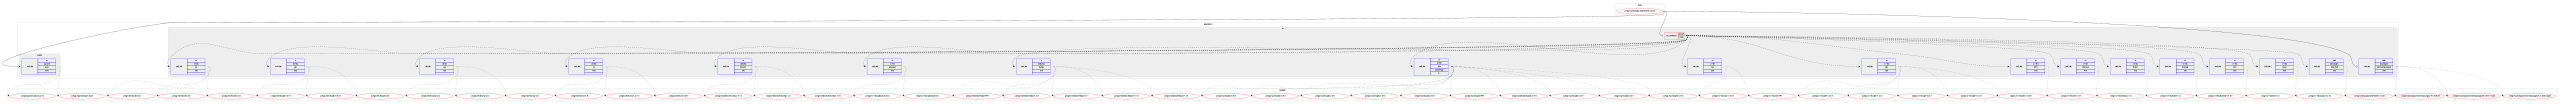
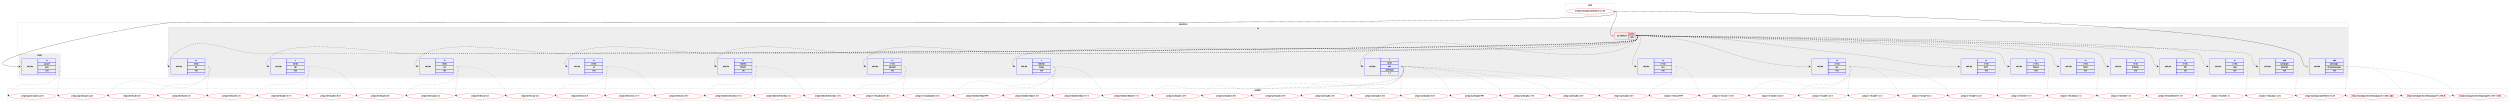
node "portage://media-libs/freetype-2.10.1": removed
node "portage://conditional-libs/glibc-2.19-r2": label "portage://conditional-libs/glibc-2.19-r2" -> "portage://sys-libs/glibc-2.19-r2"
